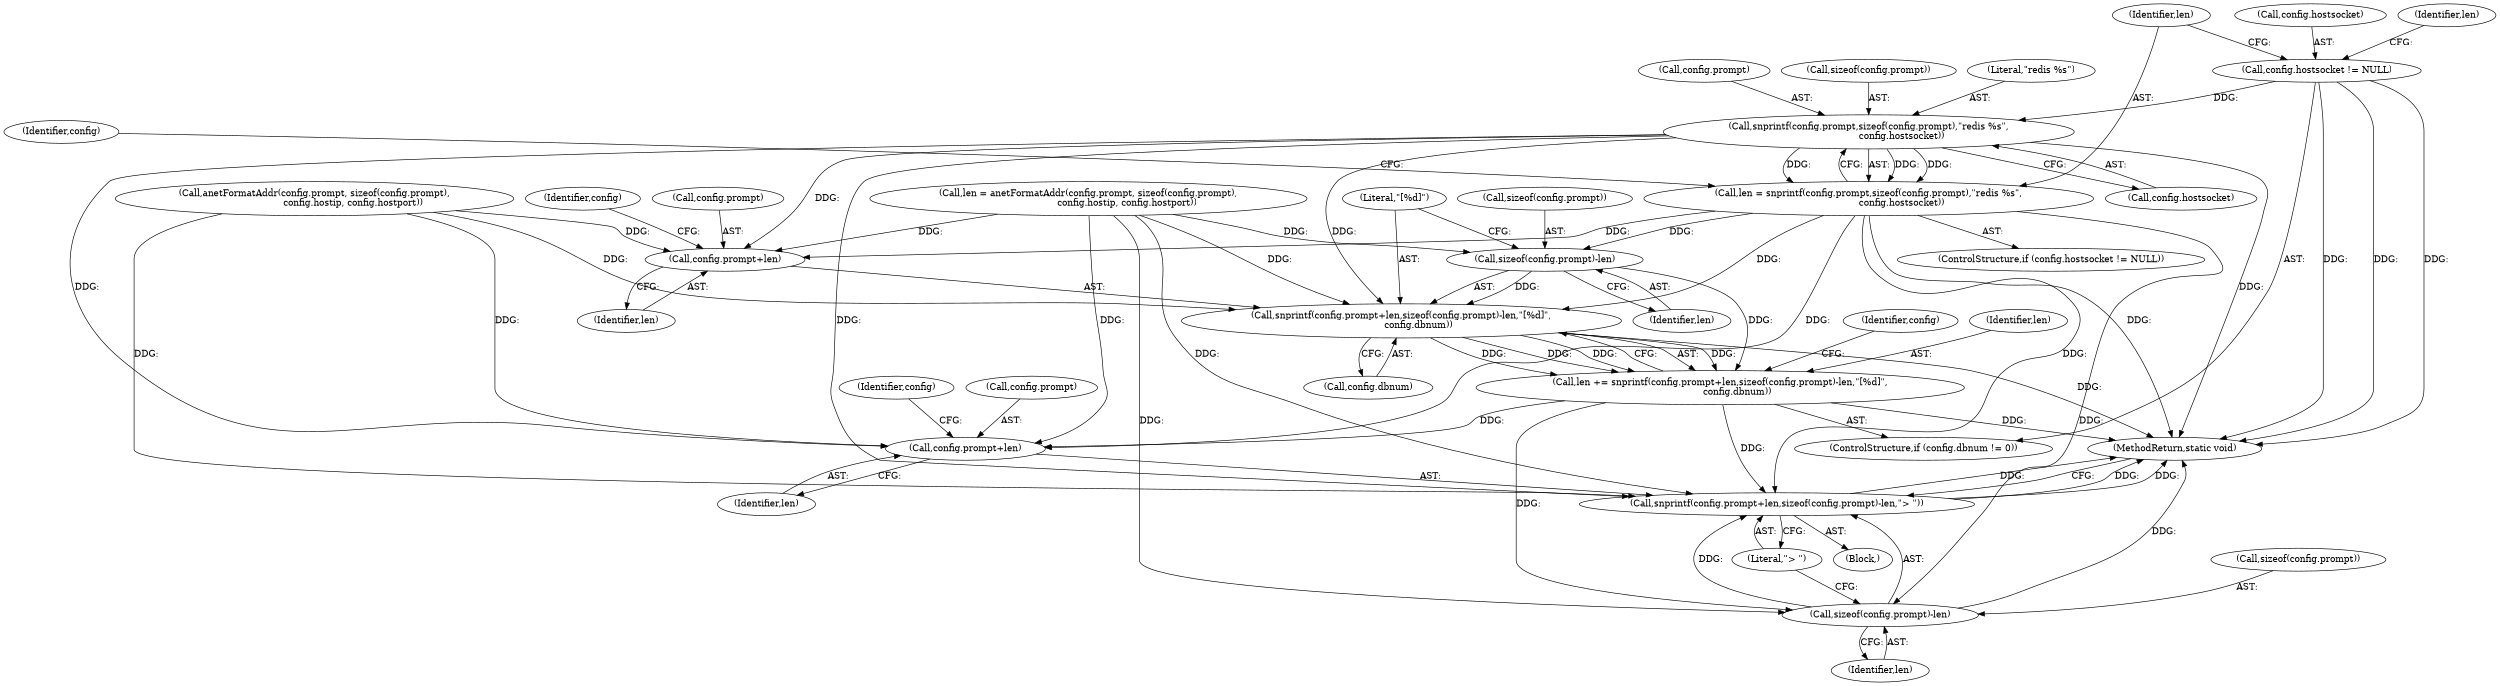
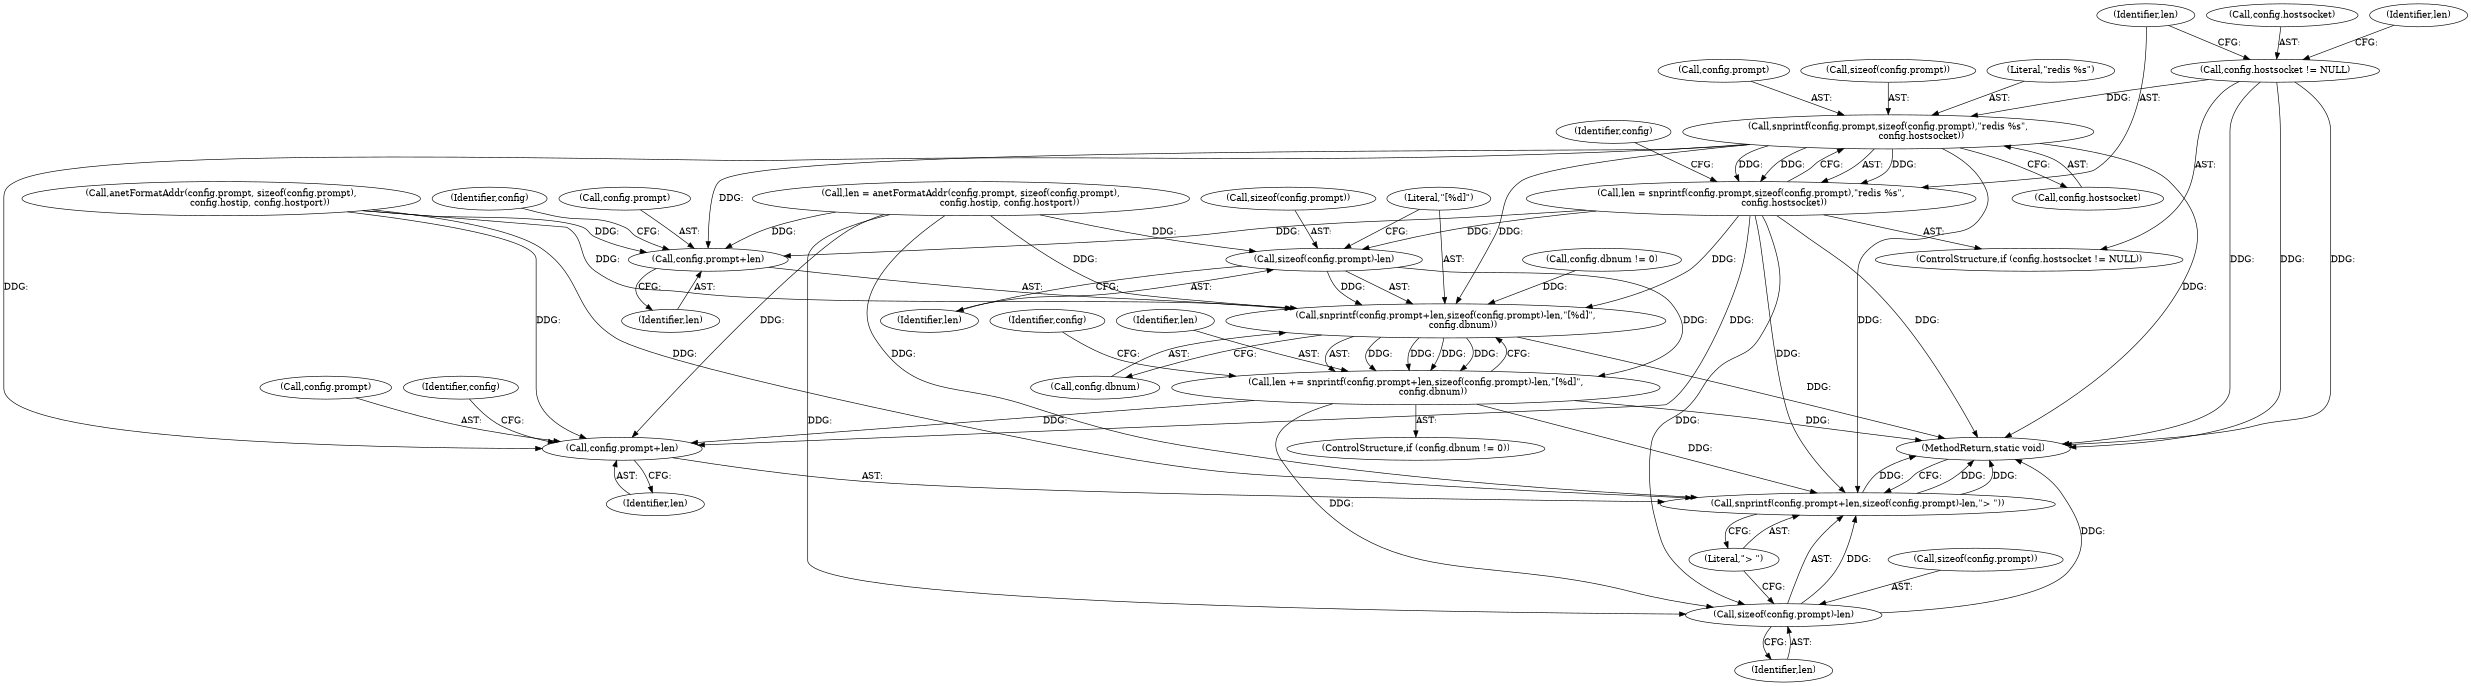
node "(Call,config.dbnum != 0)": added
edge "(Call,config.hostsocket != NULL)" -> "(ControlStructure,if (config.dbnum != 0))": now "(Call,config.hostsocket != NULL)" -> "(ControlStructure,if (config.hostsocket != NULL))"
node "(Block,)": removed
